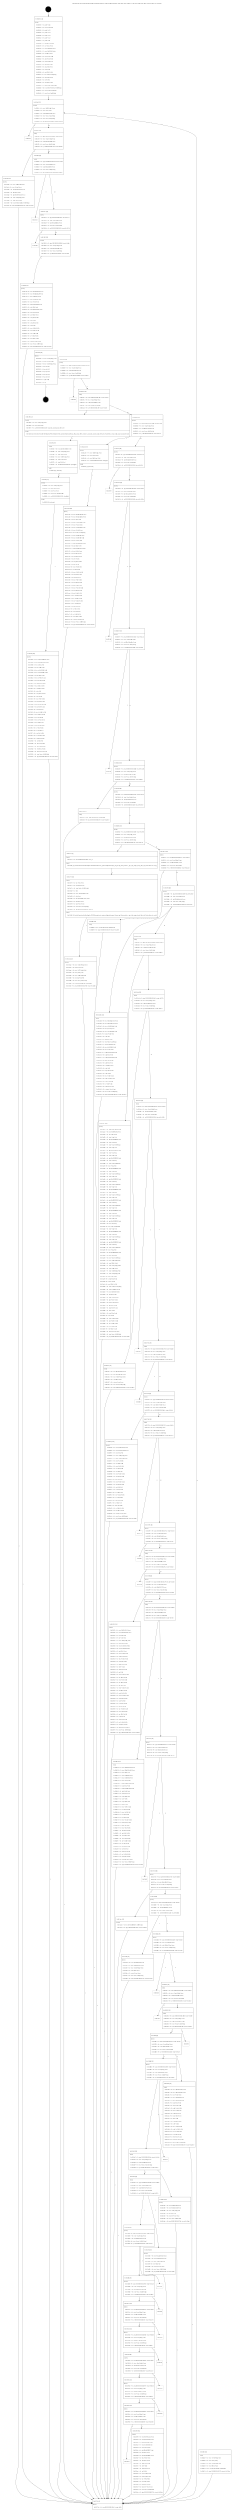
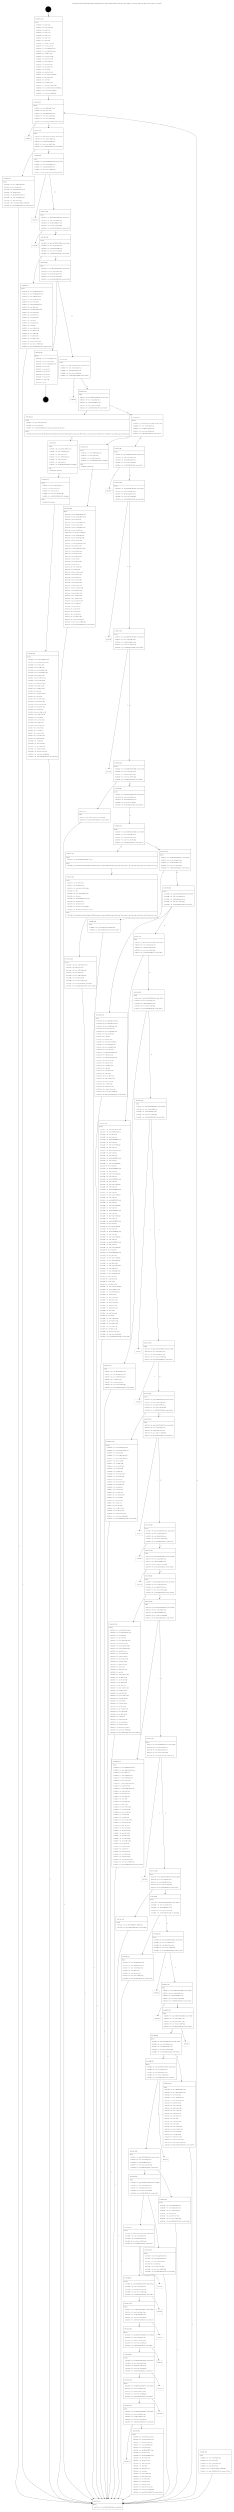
node "0x40155f [28]": added
